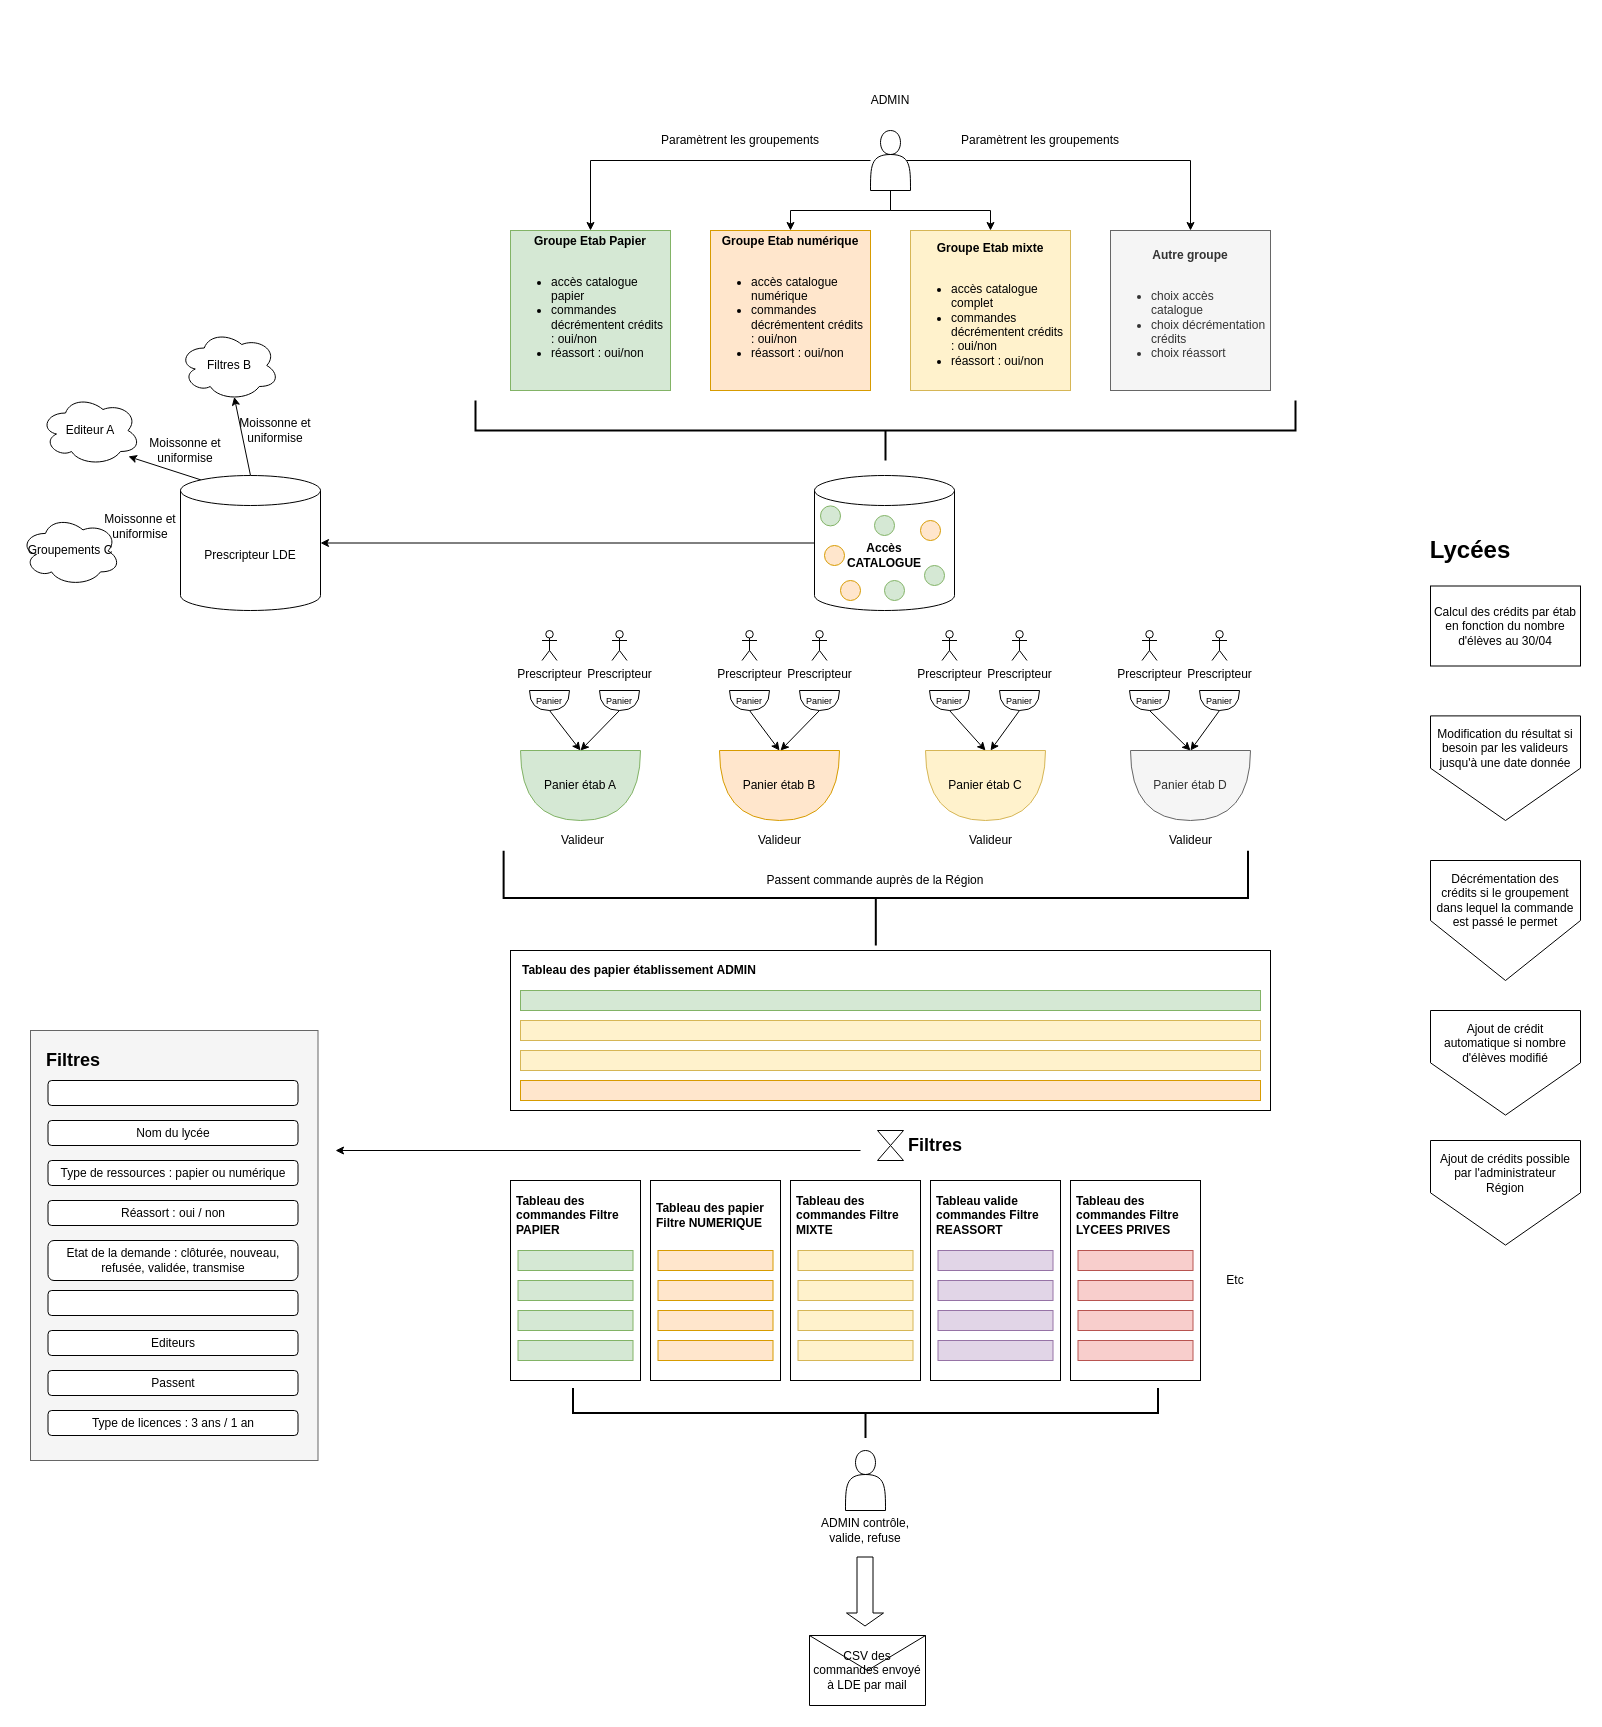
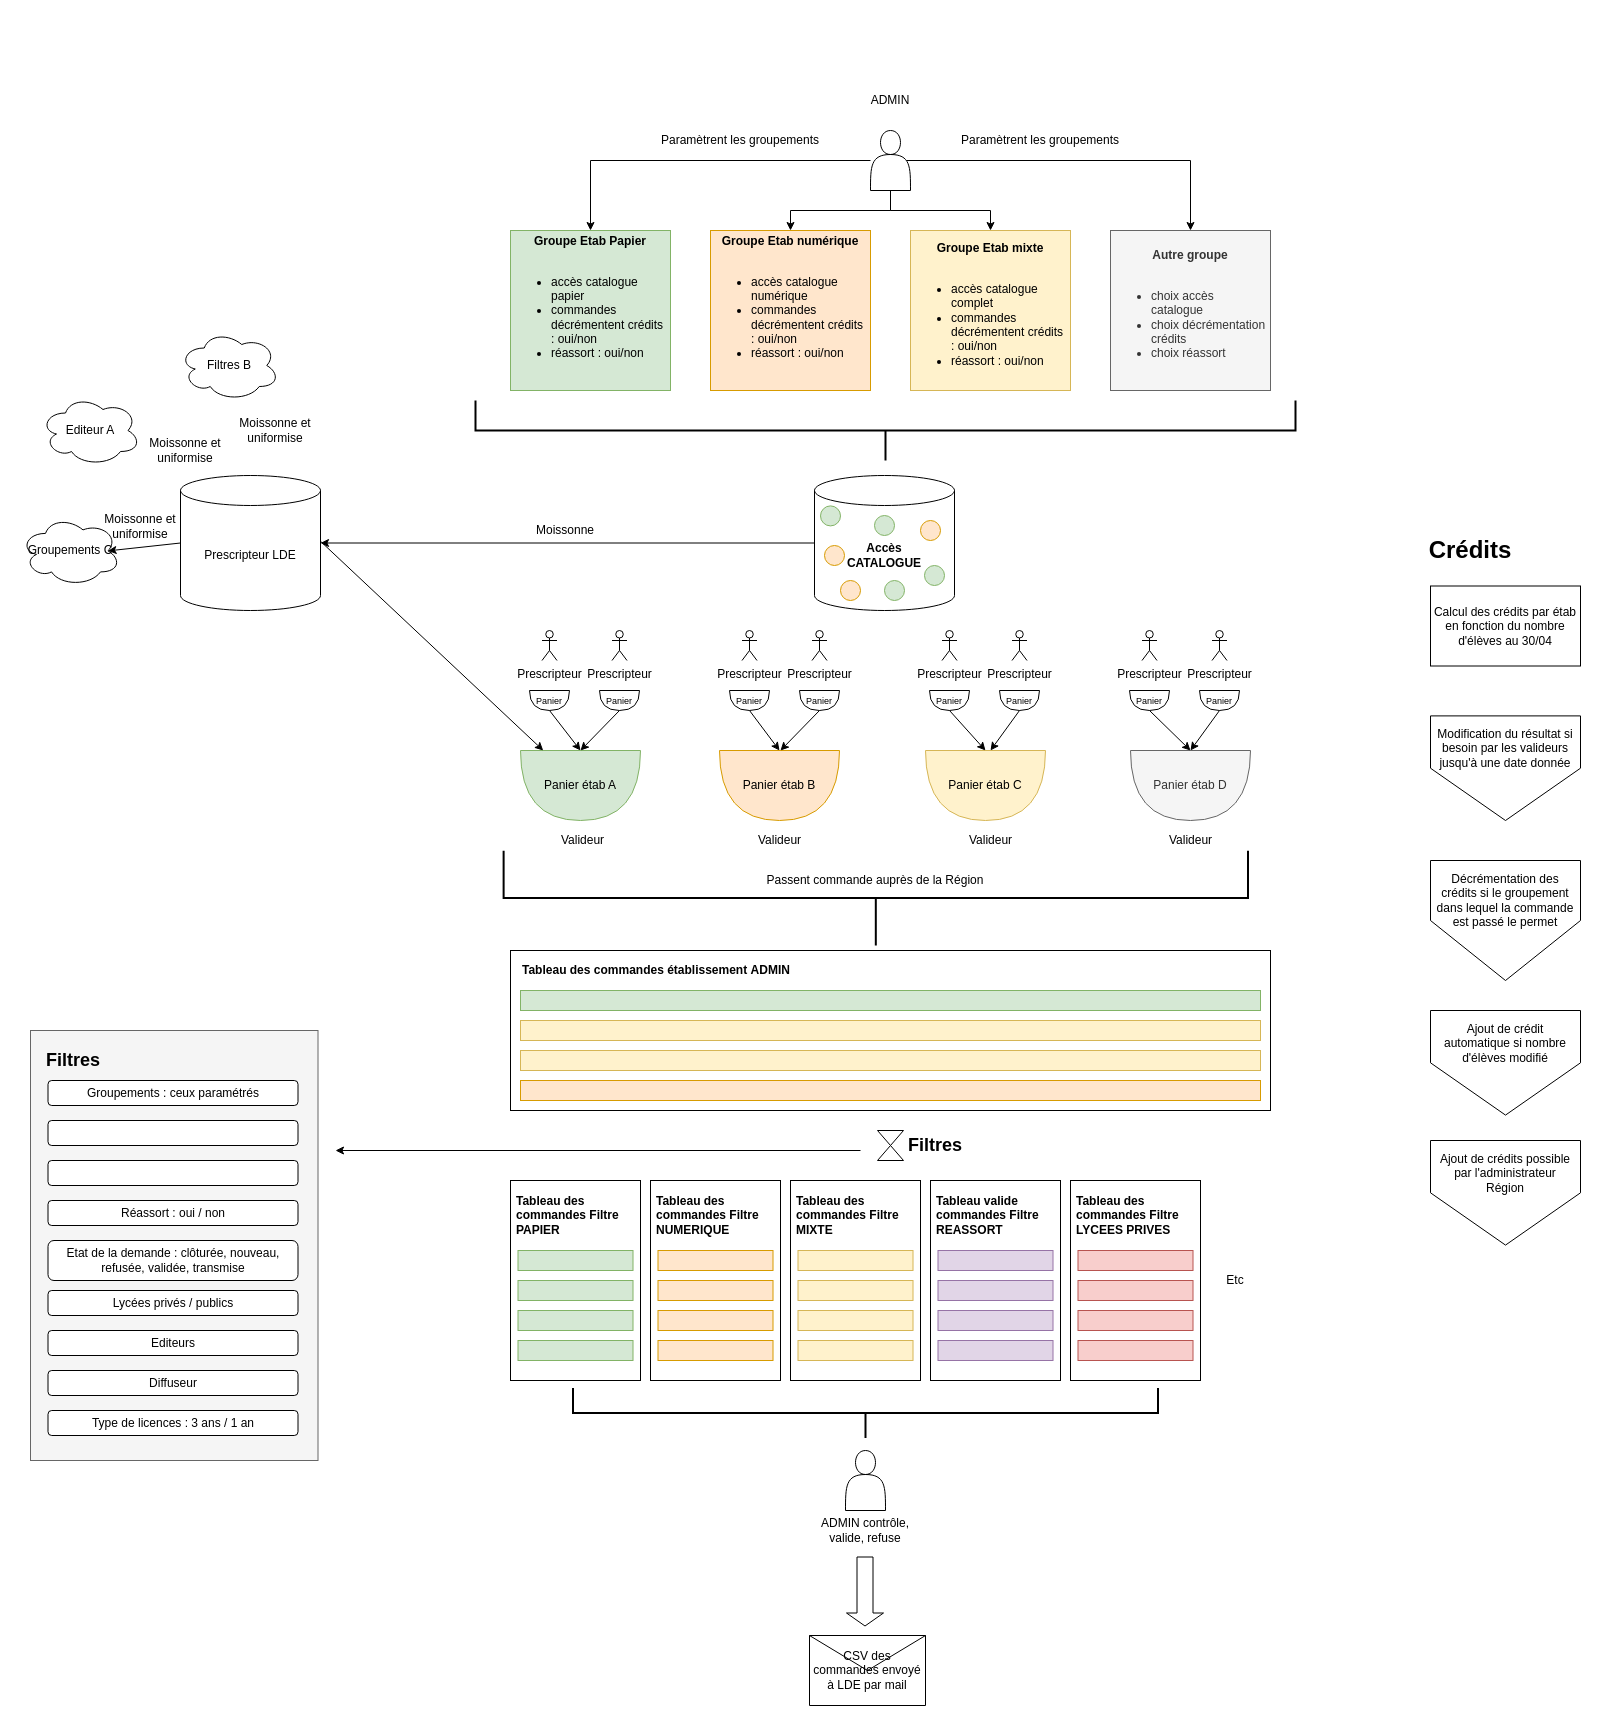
edge "Prescripteur LDE" -> "Filtres B": now "Prescripteur LDE" -> "Panier étab A"
edge "Prescripteur LDE" -> "Editeur A": removed
node "Moissonne": added
edge "Prescripteur LDE" -> "Groupements C": added
node "Lycées": label "Lycées" -> "Crédits"
node "Tableau des papier établissement ADMIN": label "Tableau des papier établissement ADMIN" -> "Tableau des commandes établissement ADMIN"
node "Groupements : ceux paramétrés": added
node "Nom du lycée": removed
node "Type de ressources : papier ou numérique": removed
node "Tableau des papier Filtre NUMERIQUE": label "Tableau des papier Filtre NUMERIQUE" -> "Tableau des commandes Filtre NUMERIQUE"
node "Lycées privés / publics": added
node "Passent": label "Passent" -> "Diffuseur"
